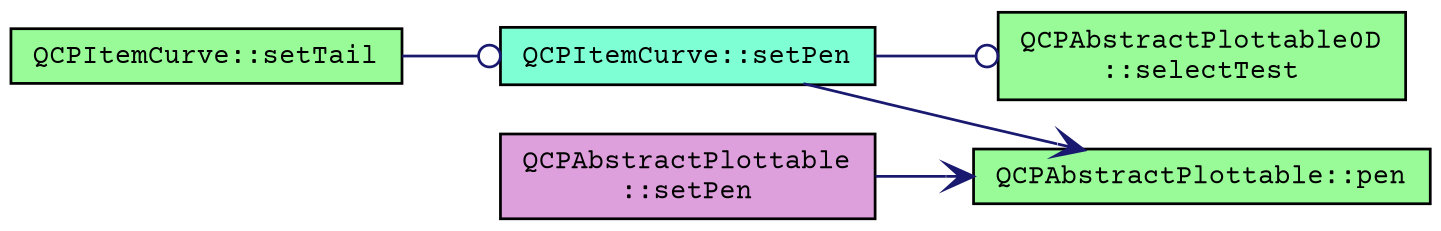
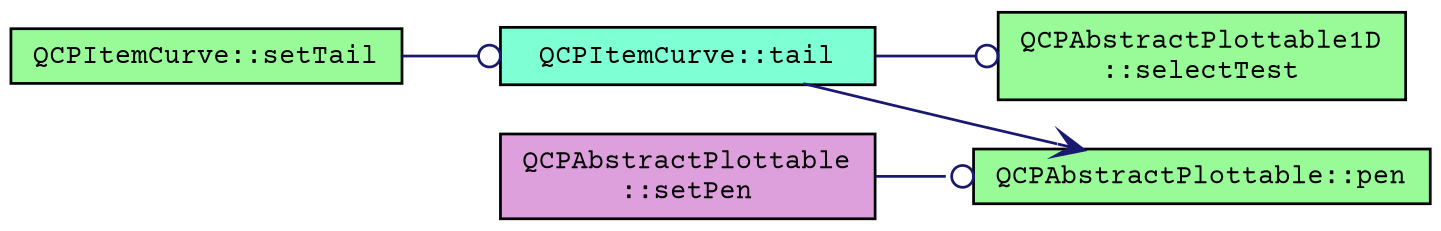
node "QCPItemCurve::setPen": label "QCPItemCurve::setPen" -> "QCPItemCurve::tail"
node "QCPAbstractPlottable0D ::selectTest": label "QCPAbstractPlottable0D ::selectTest" -> "QCPAbstractPlottable1D ::selectTest"
edge "QCPAbstractPlottable ::setPen" -> "QCPAbstractPlottable::pen": arrowhead vee -> odot
